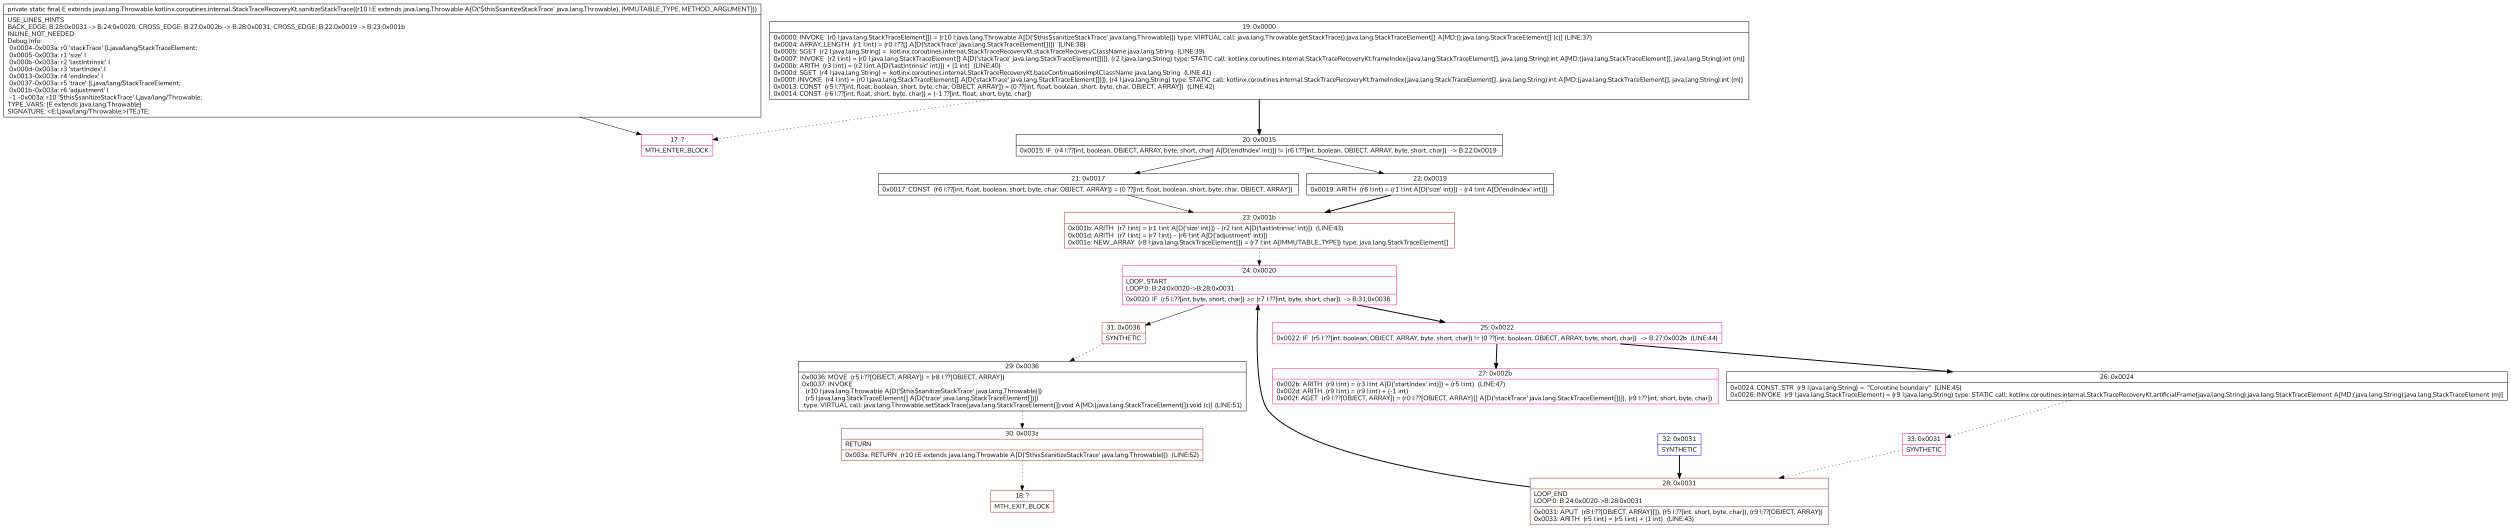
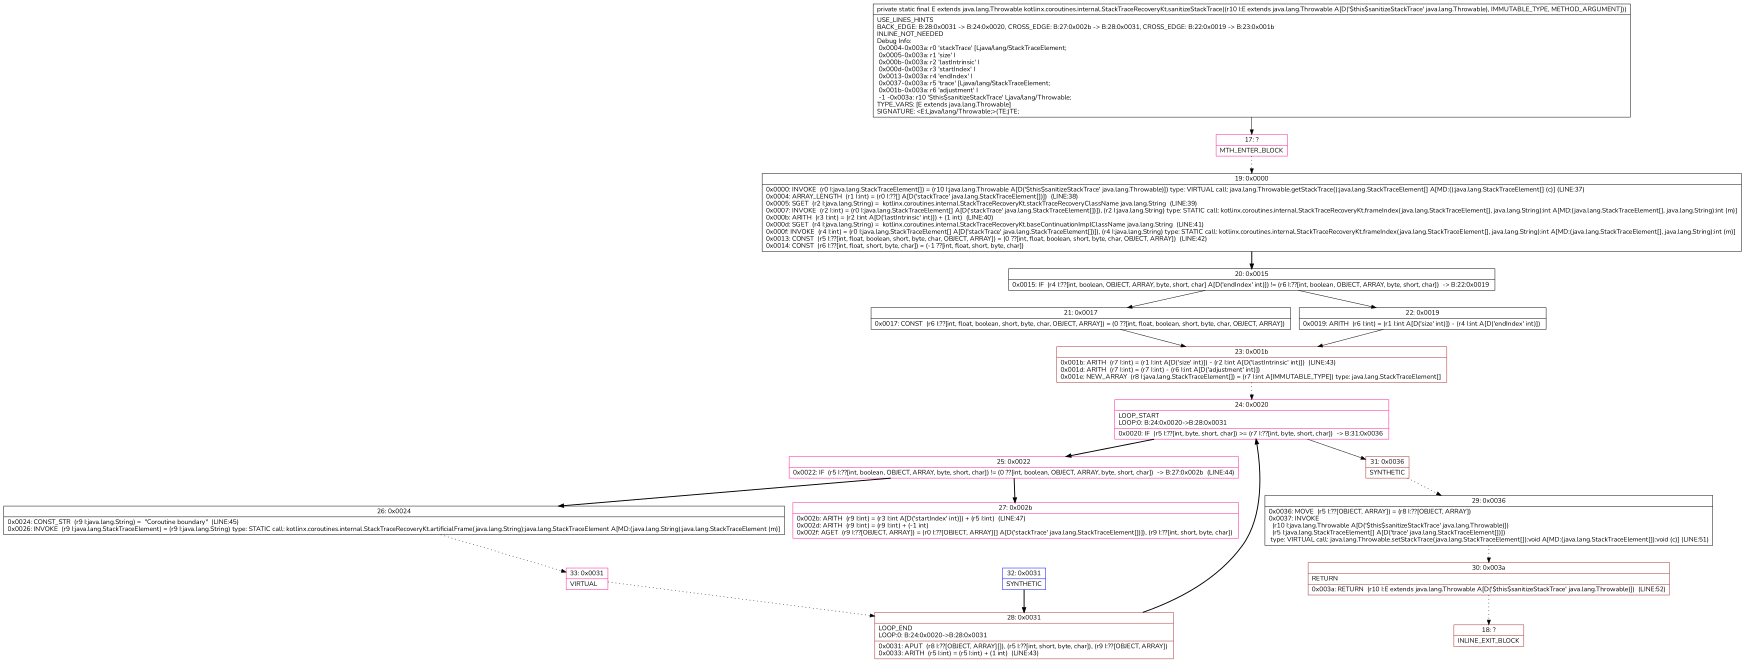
edge "19: 0x0000" -> "17: ?": reversed
edge "22: 0x0019" -> "23: 0x001b": style bold -> solid
node "33: 0x0031": text "SYNTHETIC" -> "VIRTUAL"
node "18: ?": text "MTH_EXIT_BLOCK" -> "INLINE_EXIT_BLOCK"
